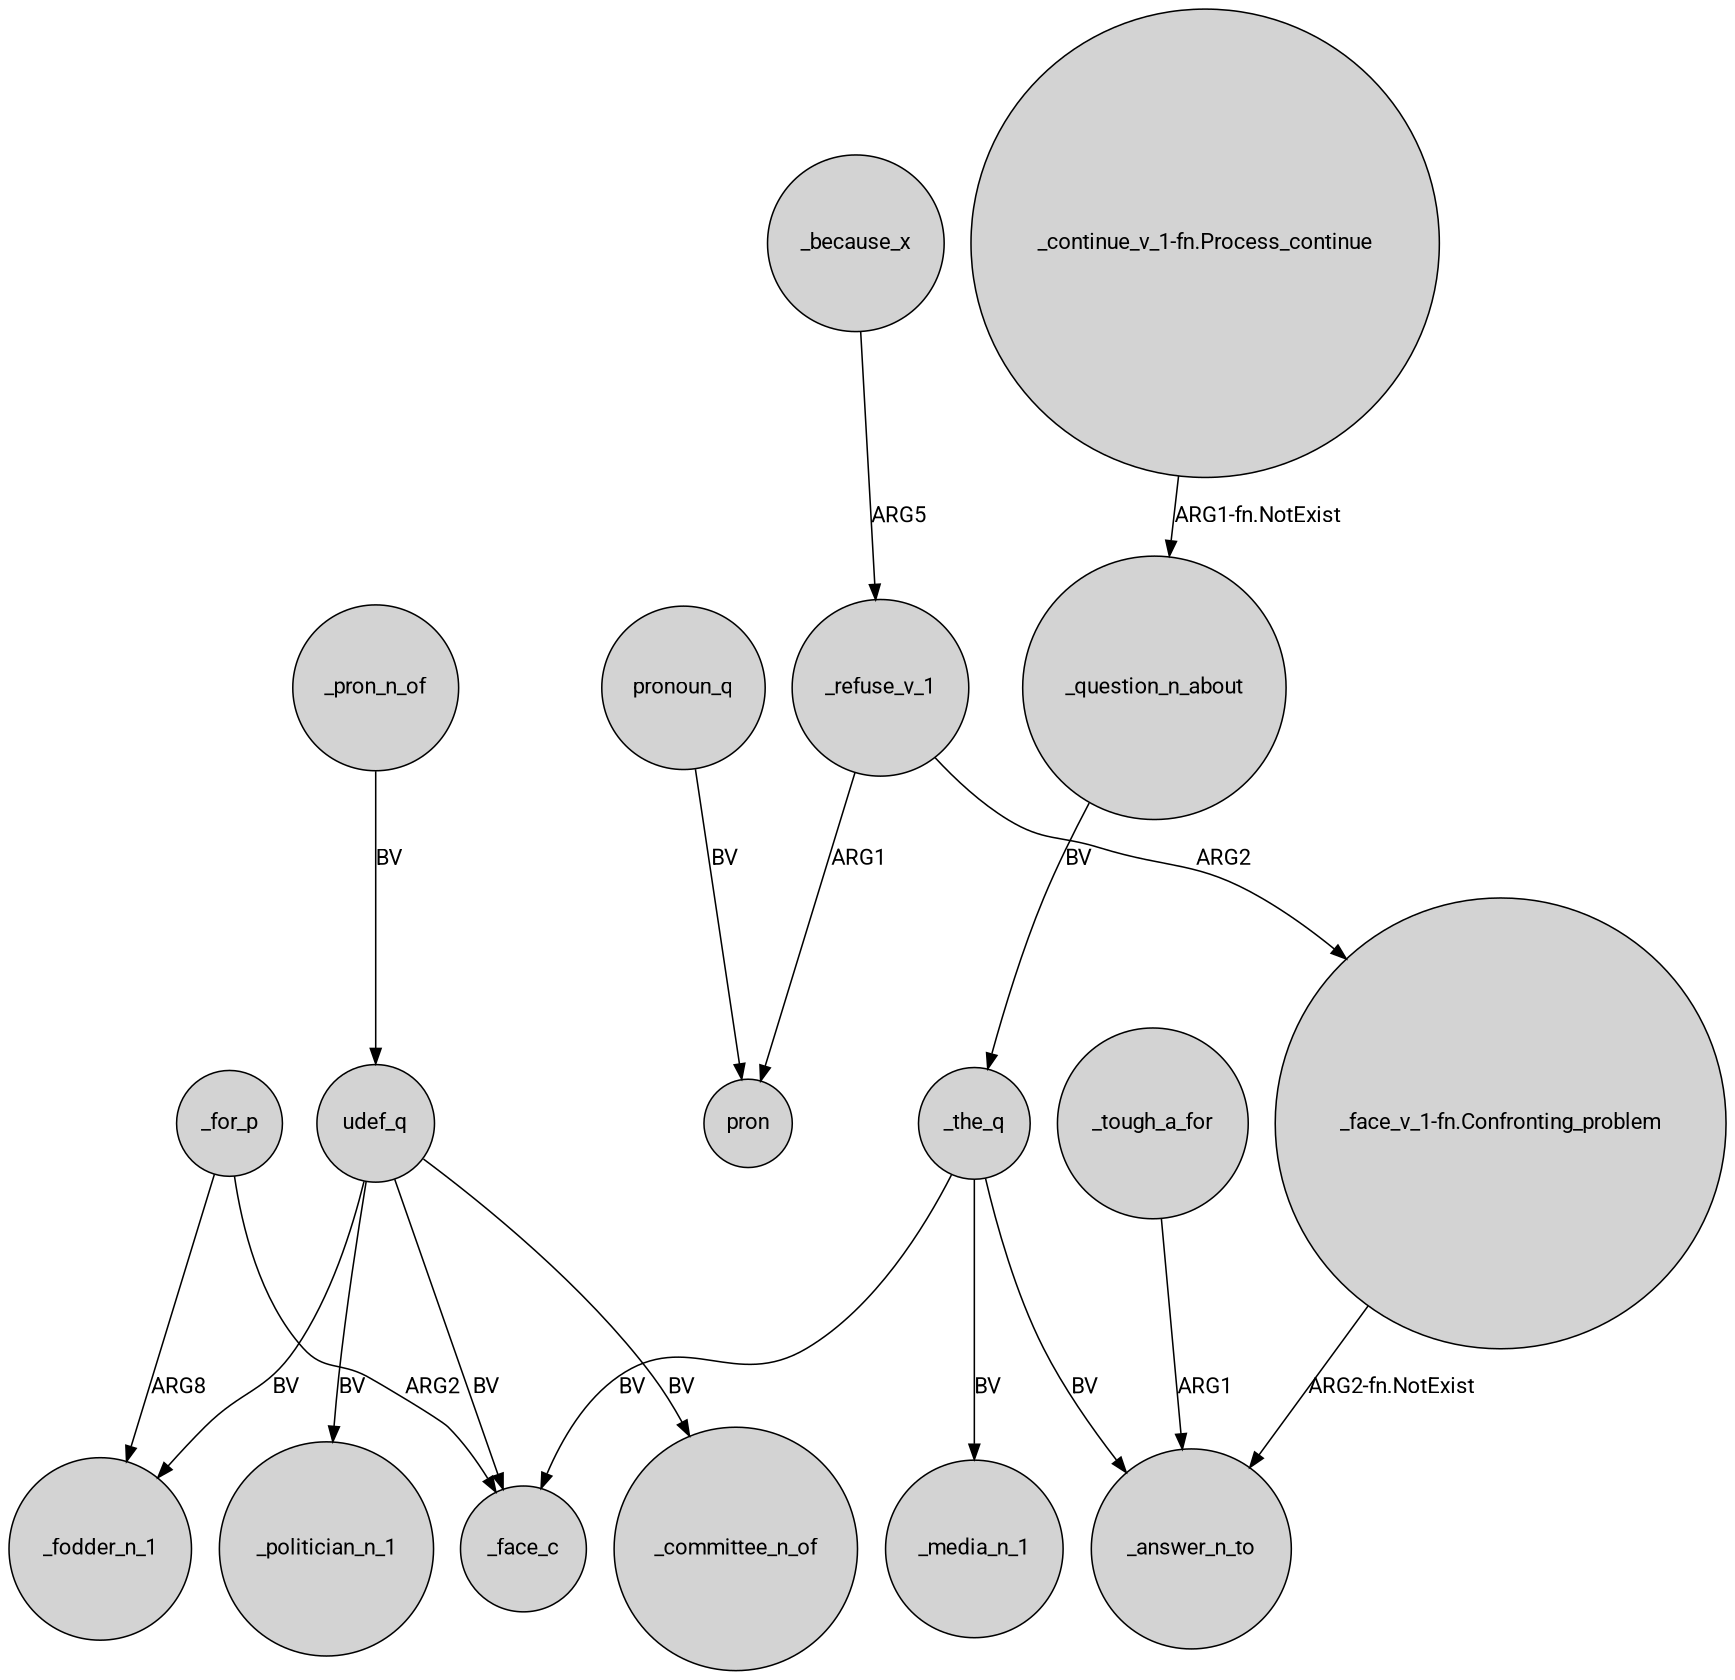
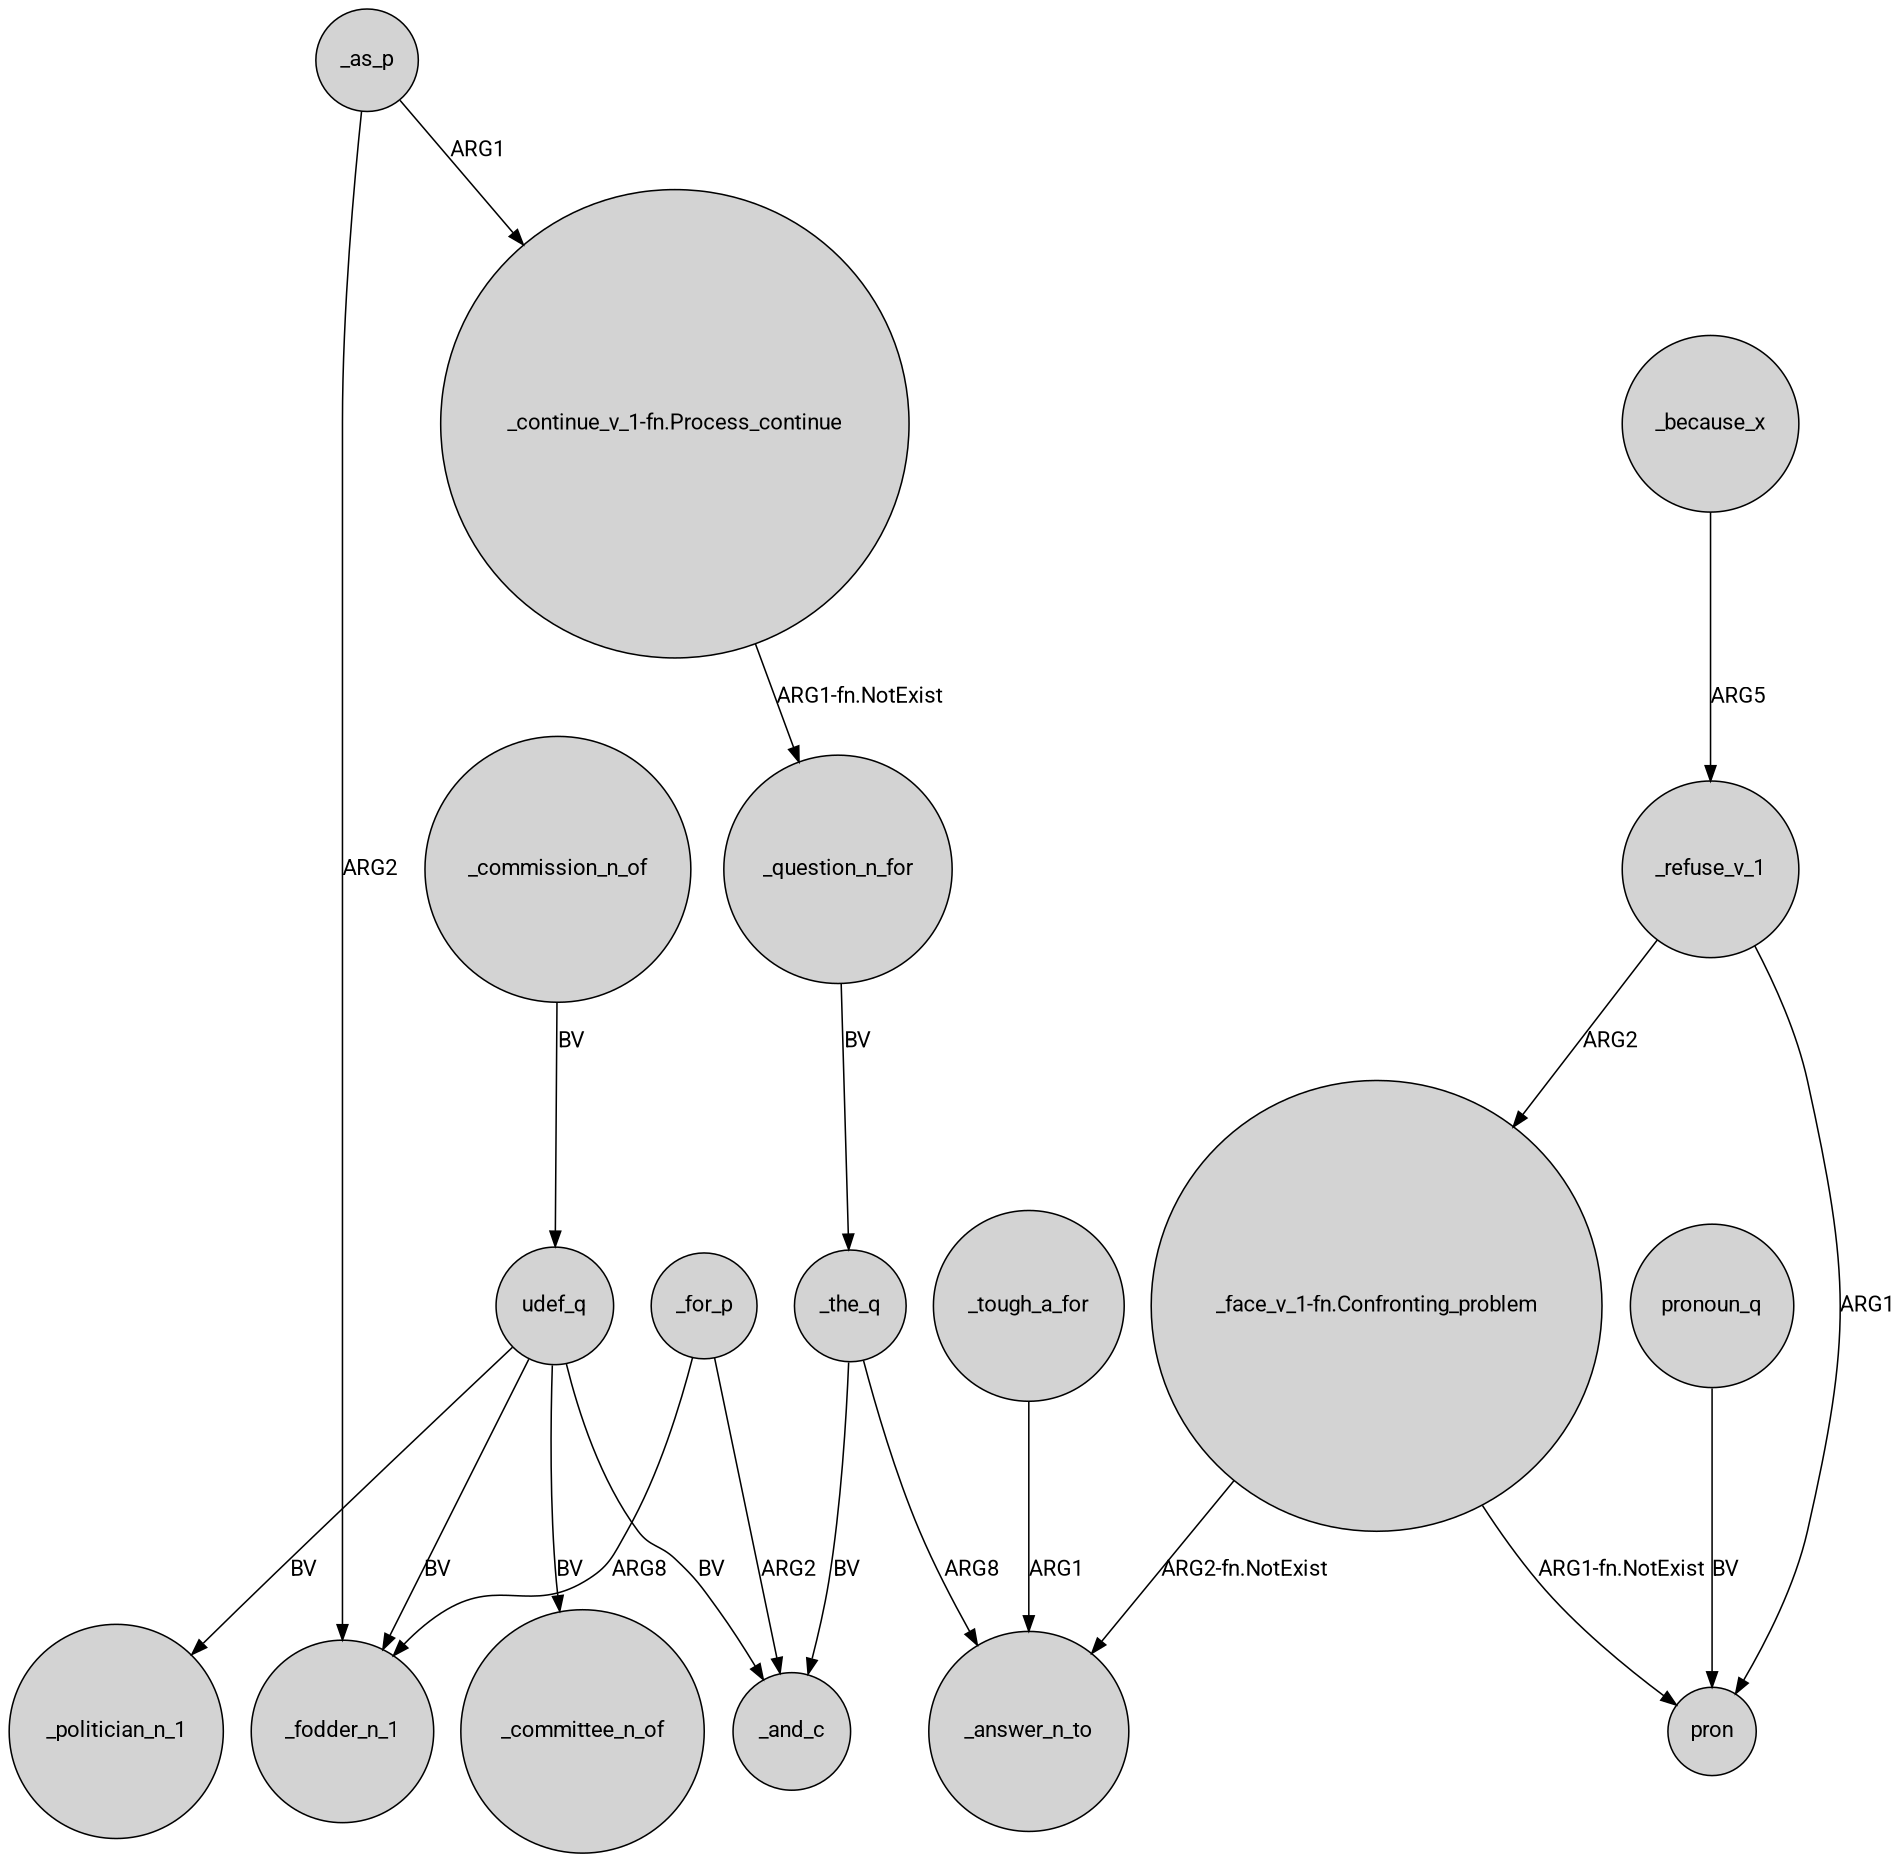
node "_as_p": added
node "_pron_n_of": label "_pron_n_of" -> "_commission_n_of"
node "_question_n_about": label "_question_n_about" -> "_question_n_for"
edge "_the_q" -> "_answer_n_to": label "BV" -> "ARG8"
node "_face_c": label "_face_c" -> "_and_c"
node "_media_n_1": removed
edge "_face_v_1-fn.Confronting_problem" -> "pron": added, label "ARG1-fn.NotExist"
